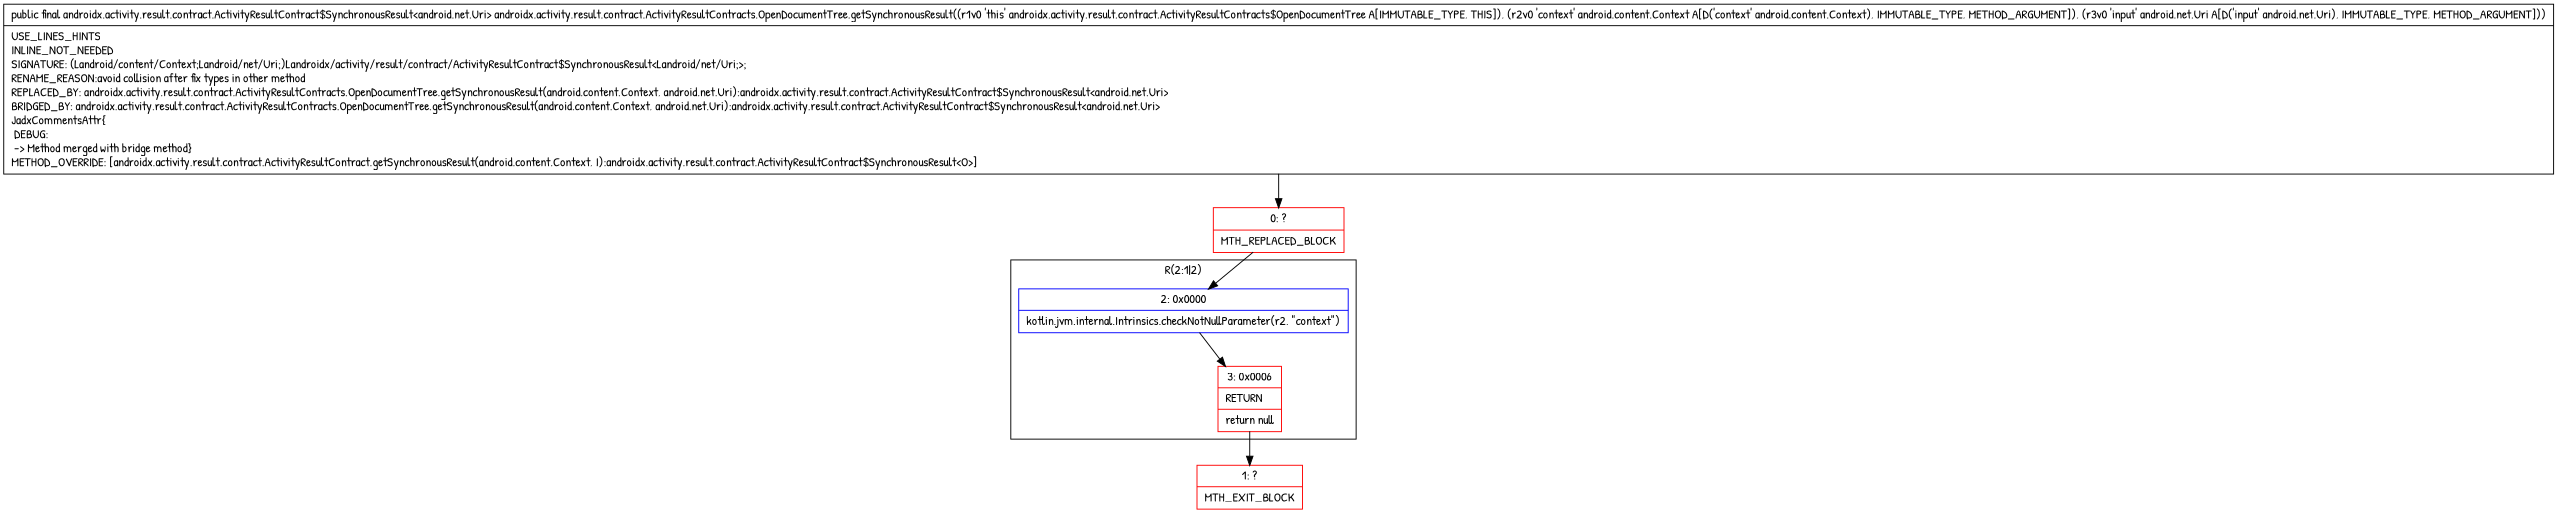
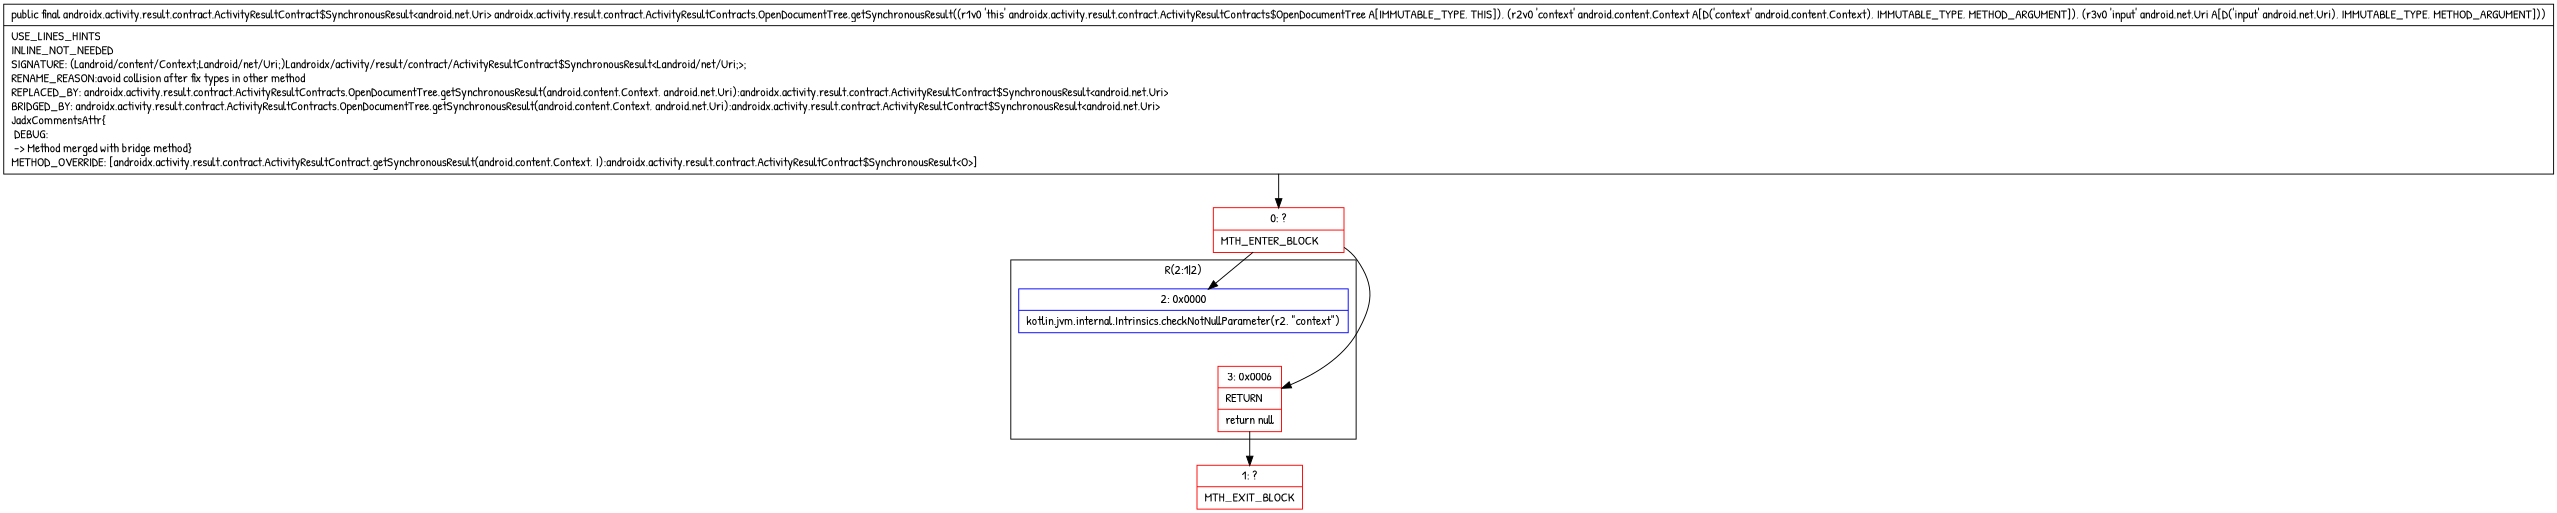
node "0: ?": text "MTH_REPLACED_BLOCK" -> "MTH_ENTER_BLOCK"
edge "2: 0x0000" -> "3: 0x0006": now "0: ?" -> "3: 0x0006"
